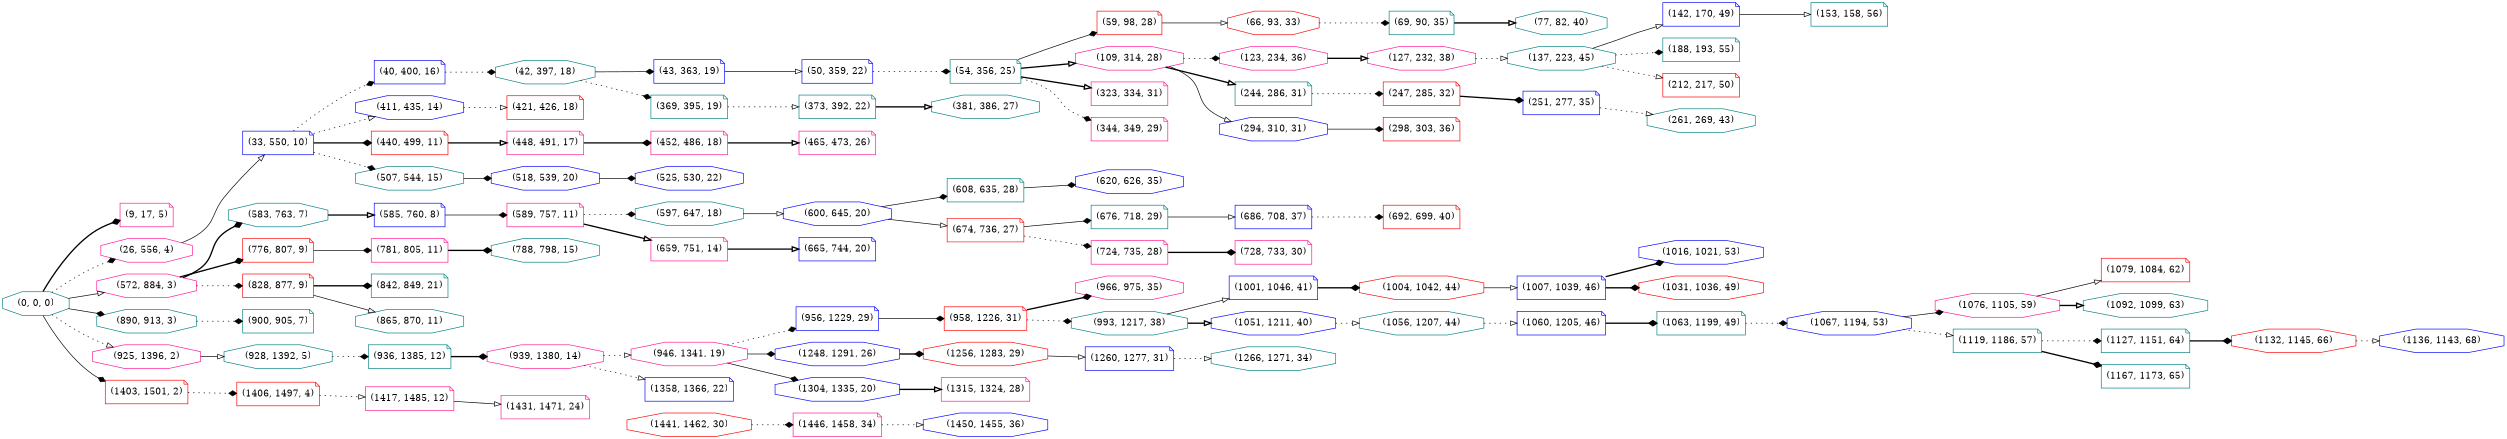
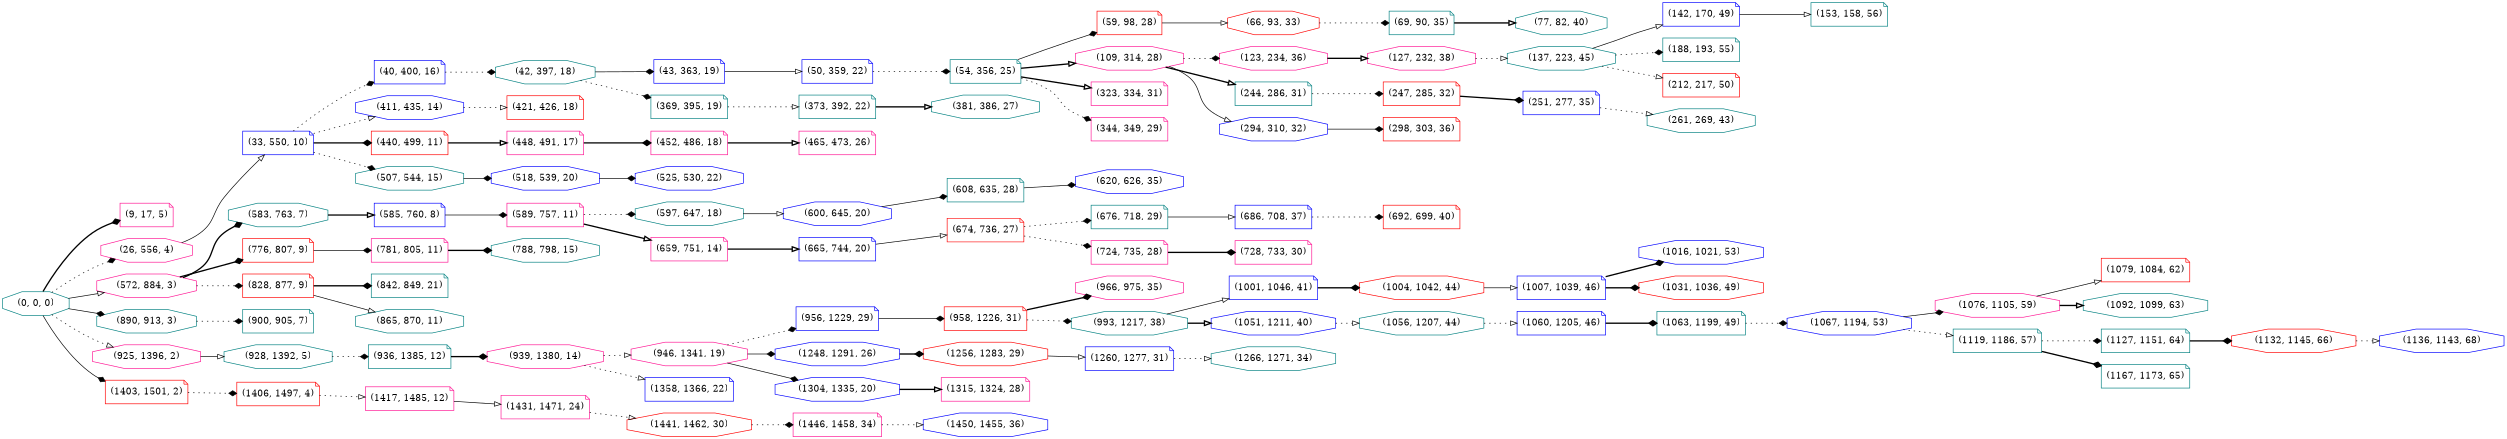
node "(294, 310, 31)": label "(294, 310, 31)" -> "(294, 310, 32)"
edge "(600, 645, 20)" -> "(674, 736, 27)": now "(665, 744, 20)" -> "(674, 736, 27)"
edge "(674, 736, 27)" -> "(676, 718, 29)": style solid -> dotted
edge "(1431, 1471, 24)" -> "(1441, 1462, 30)": added
